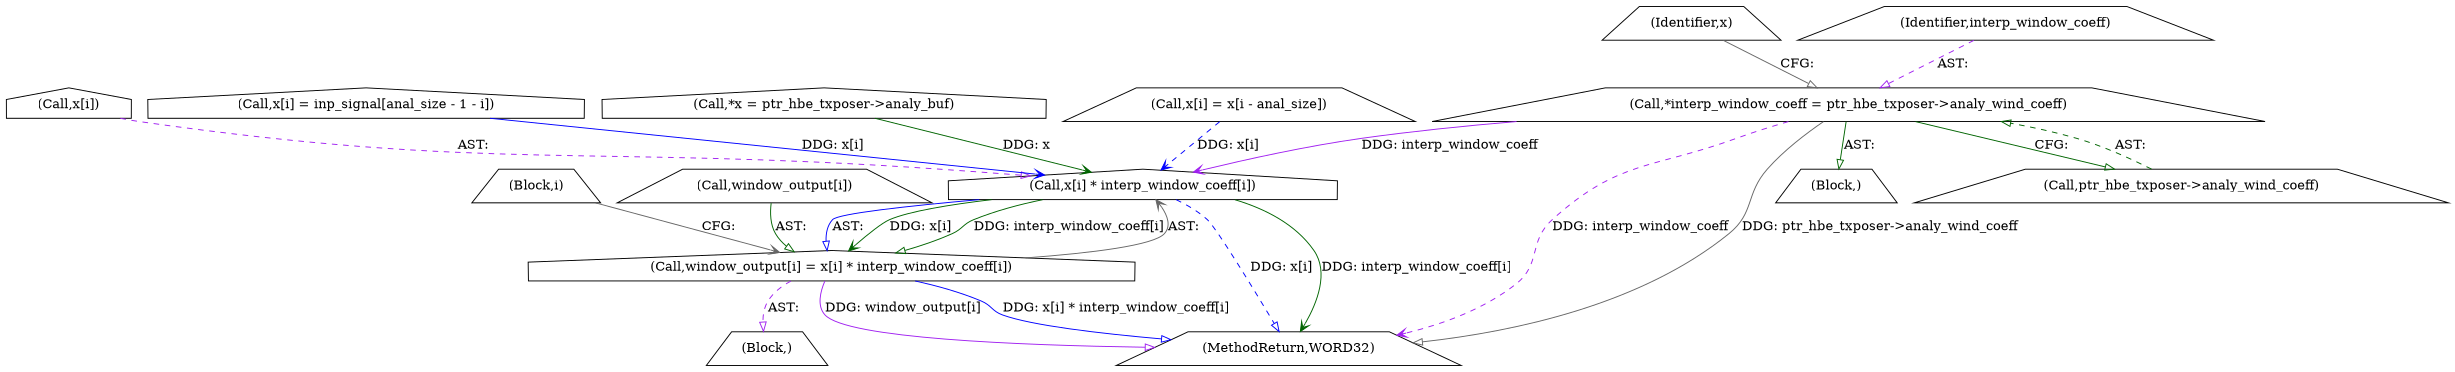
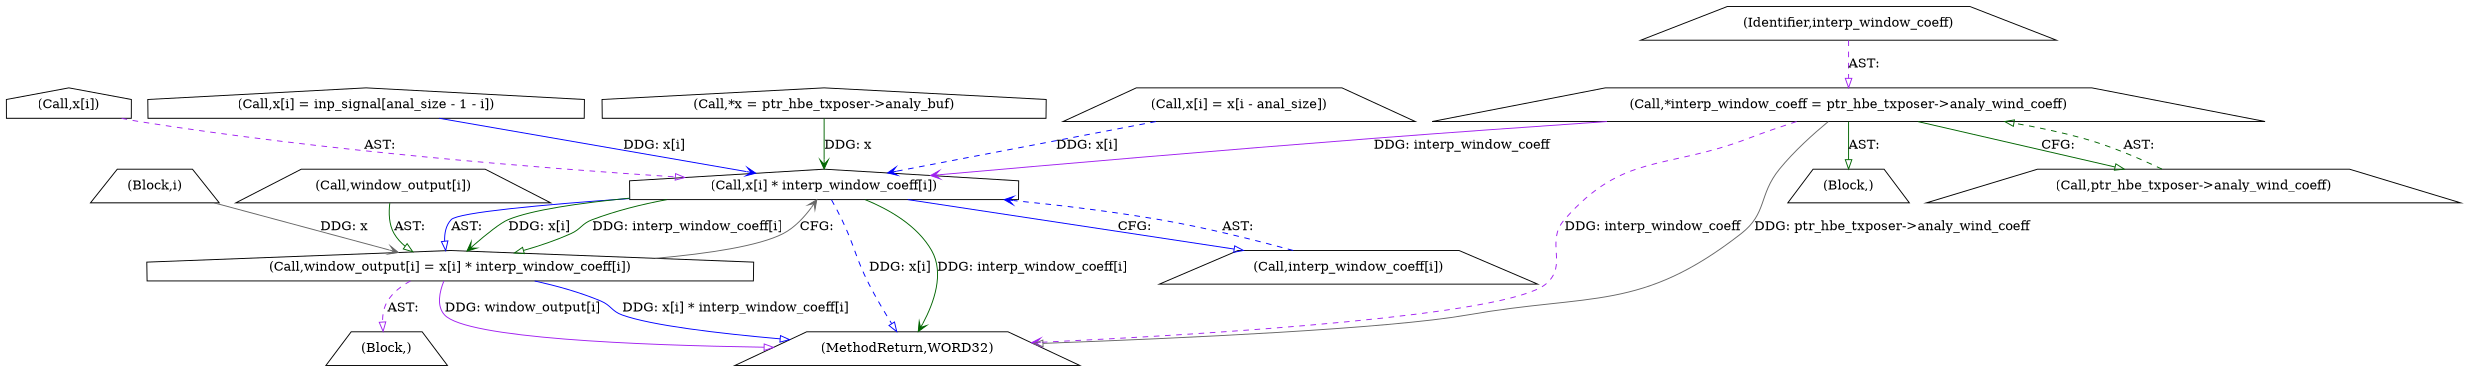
node "(Identifier,x)": removed
edge "(Block,i)" -> "(Call,window_output[i] = x[i] * interp_window_coeff[i])": label "CFG: " -> "DDG: x"
edge "(Call,window_output[i] = x[i] * interp_window_coeff[i])" -> "(Call,x[i] * interp_window_coeff[i])": label "AST: " -> "CFG: "
node "(Call,interp_window_coeff[i])": added
